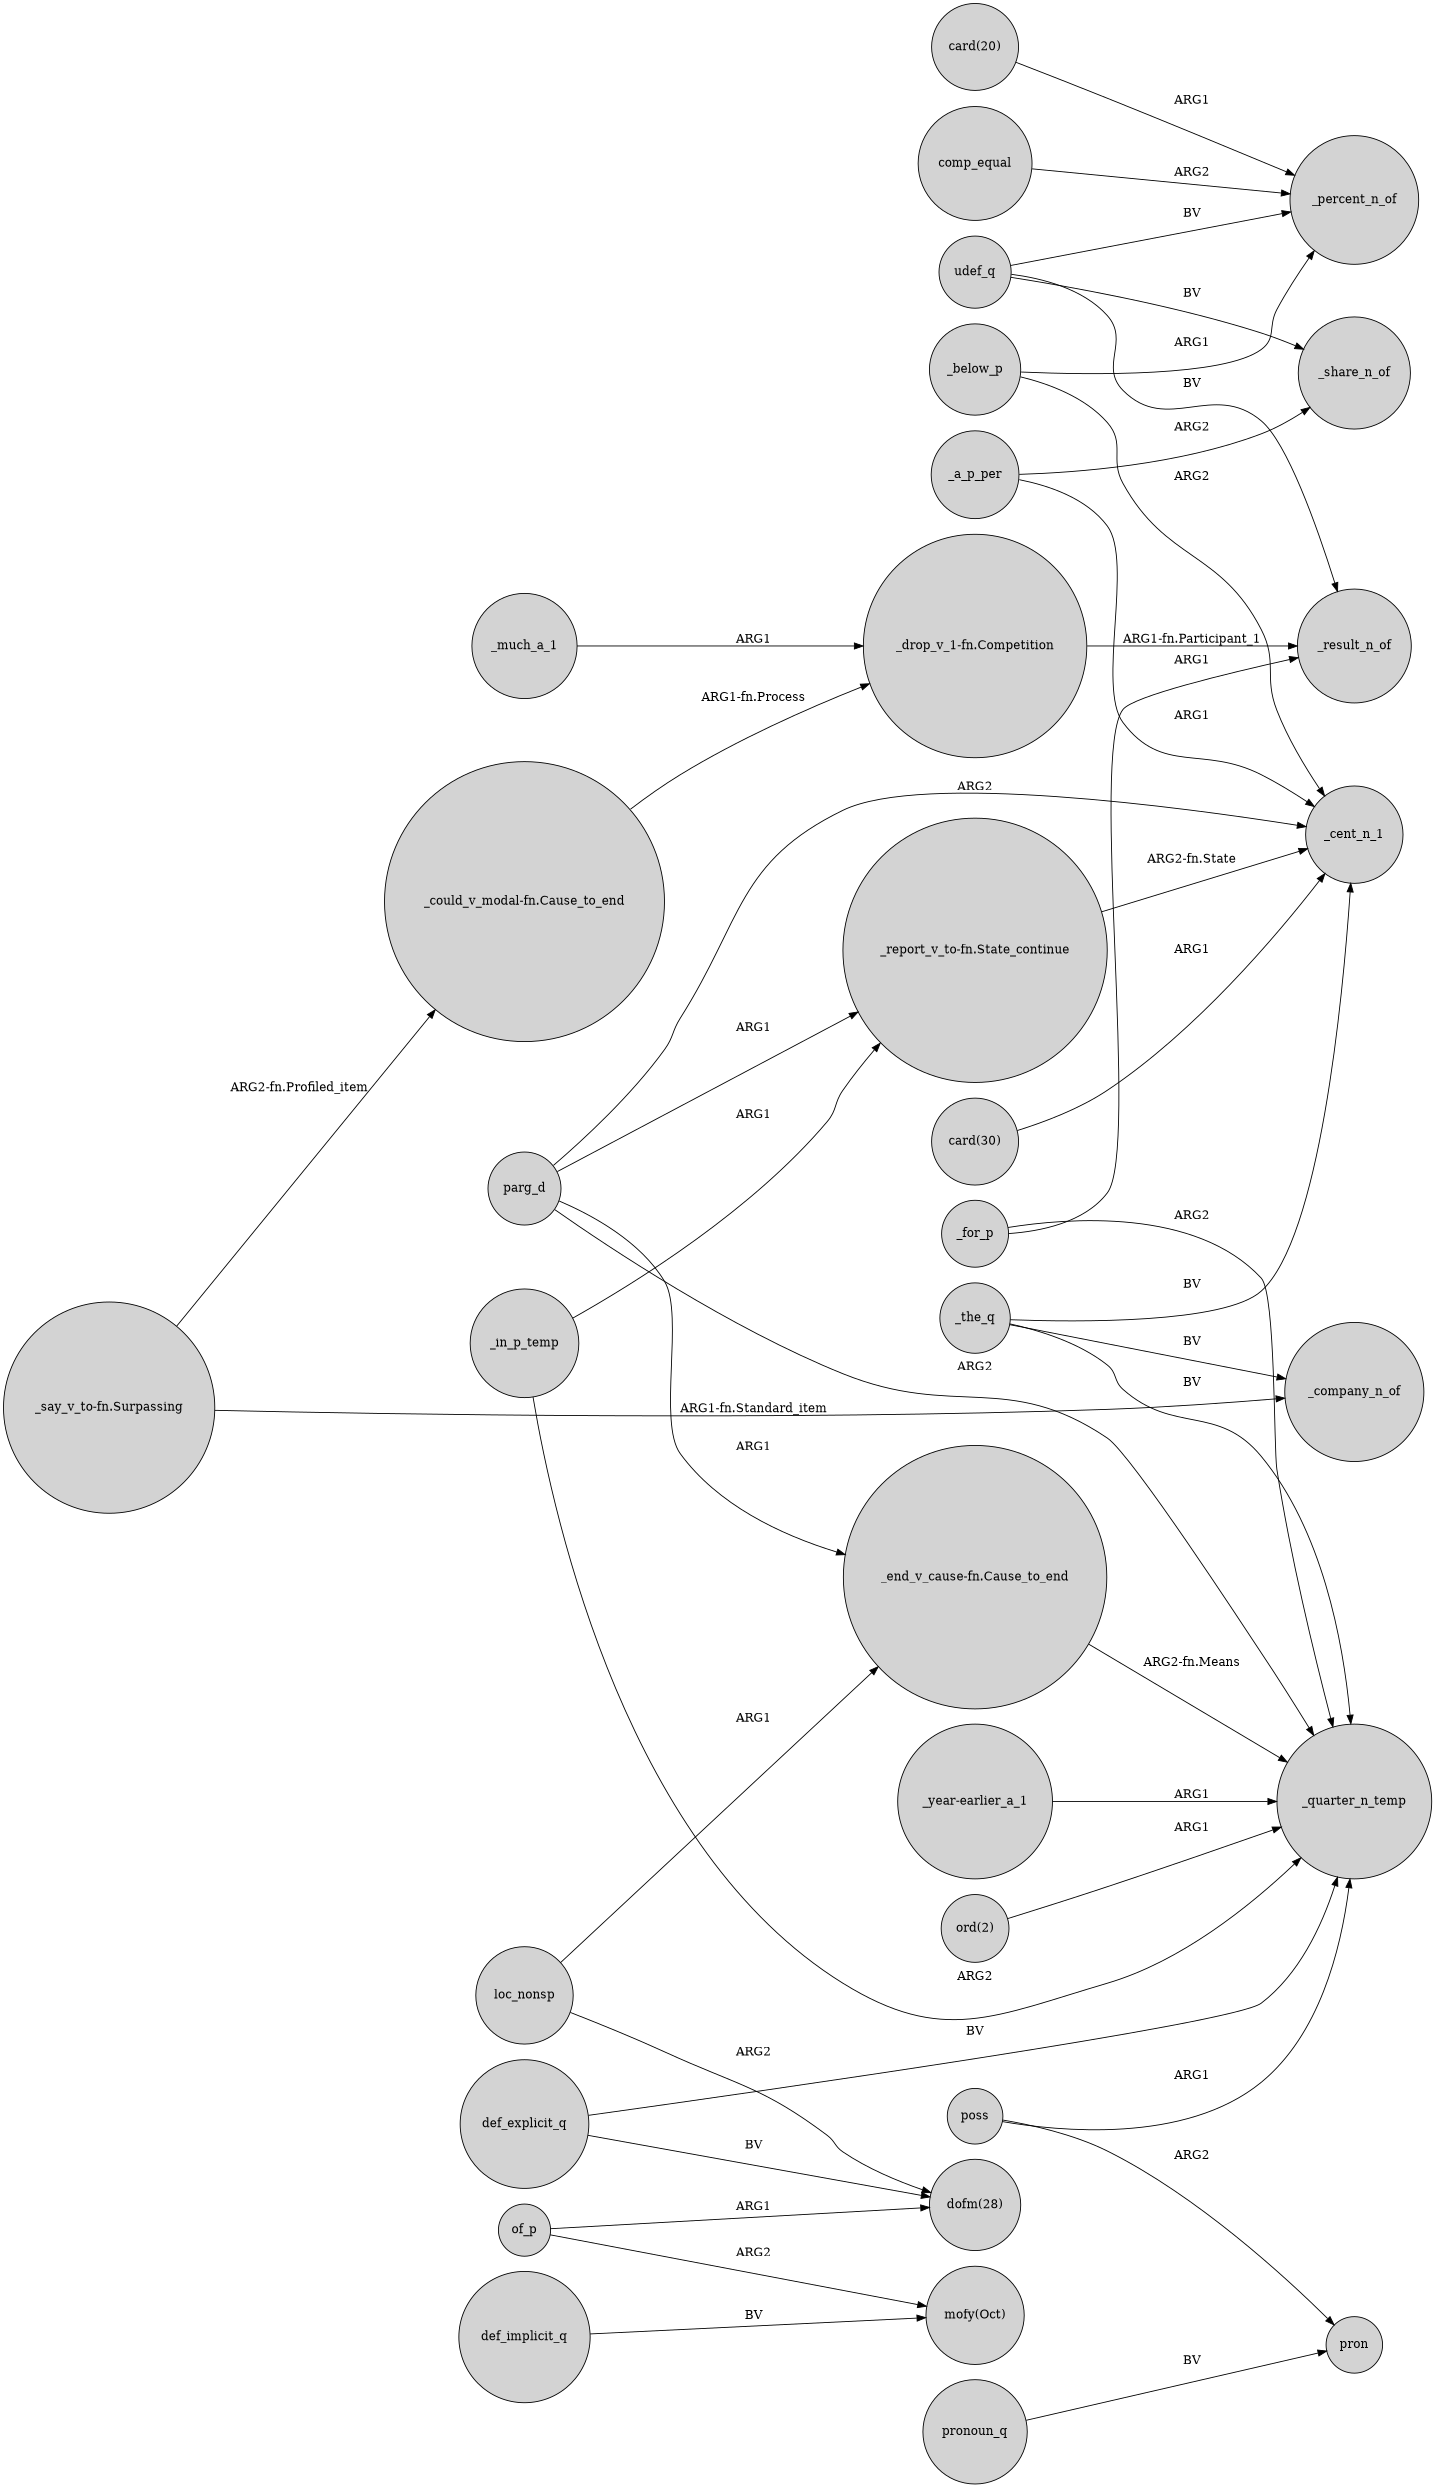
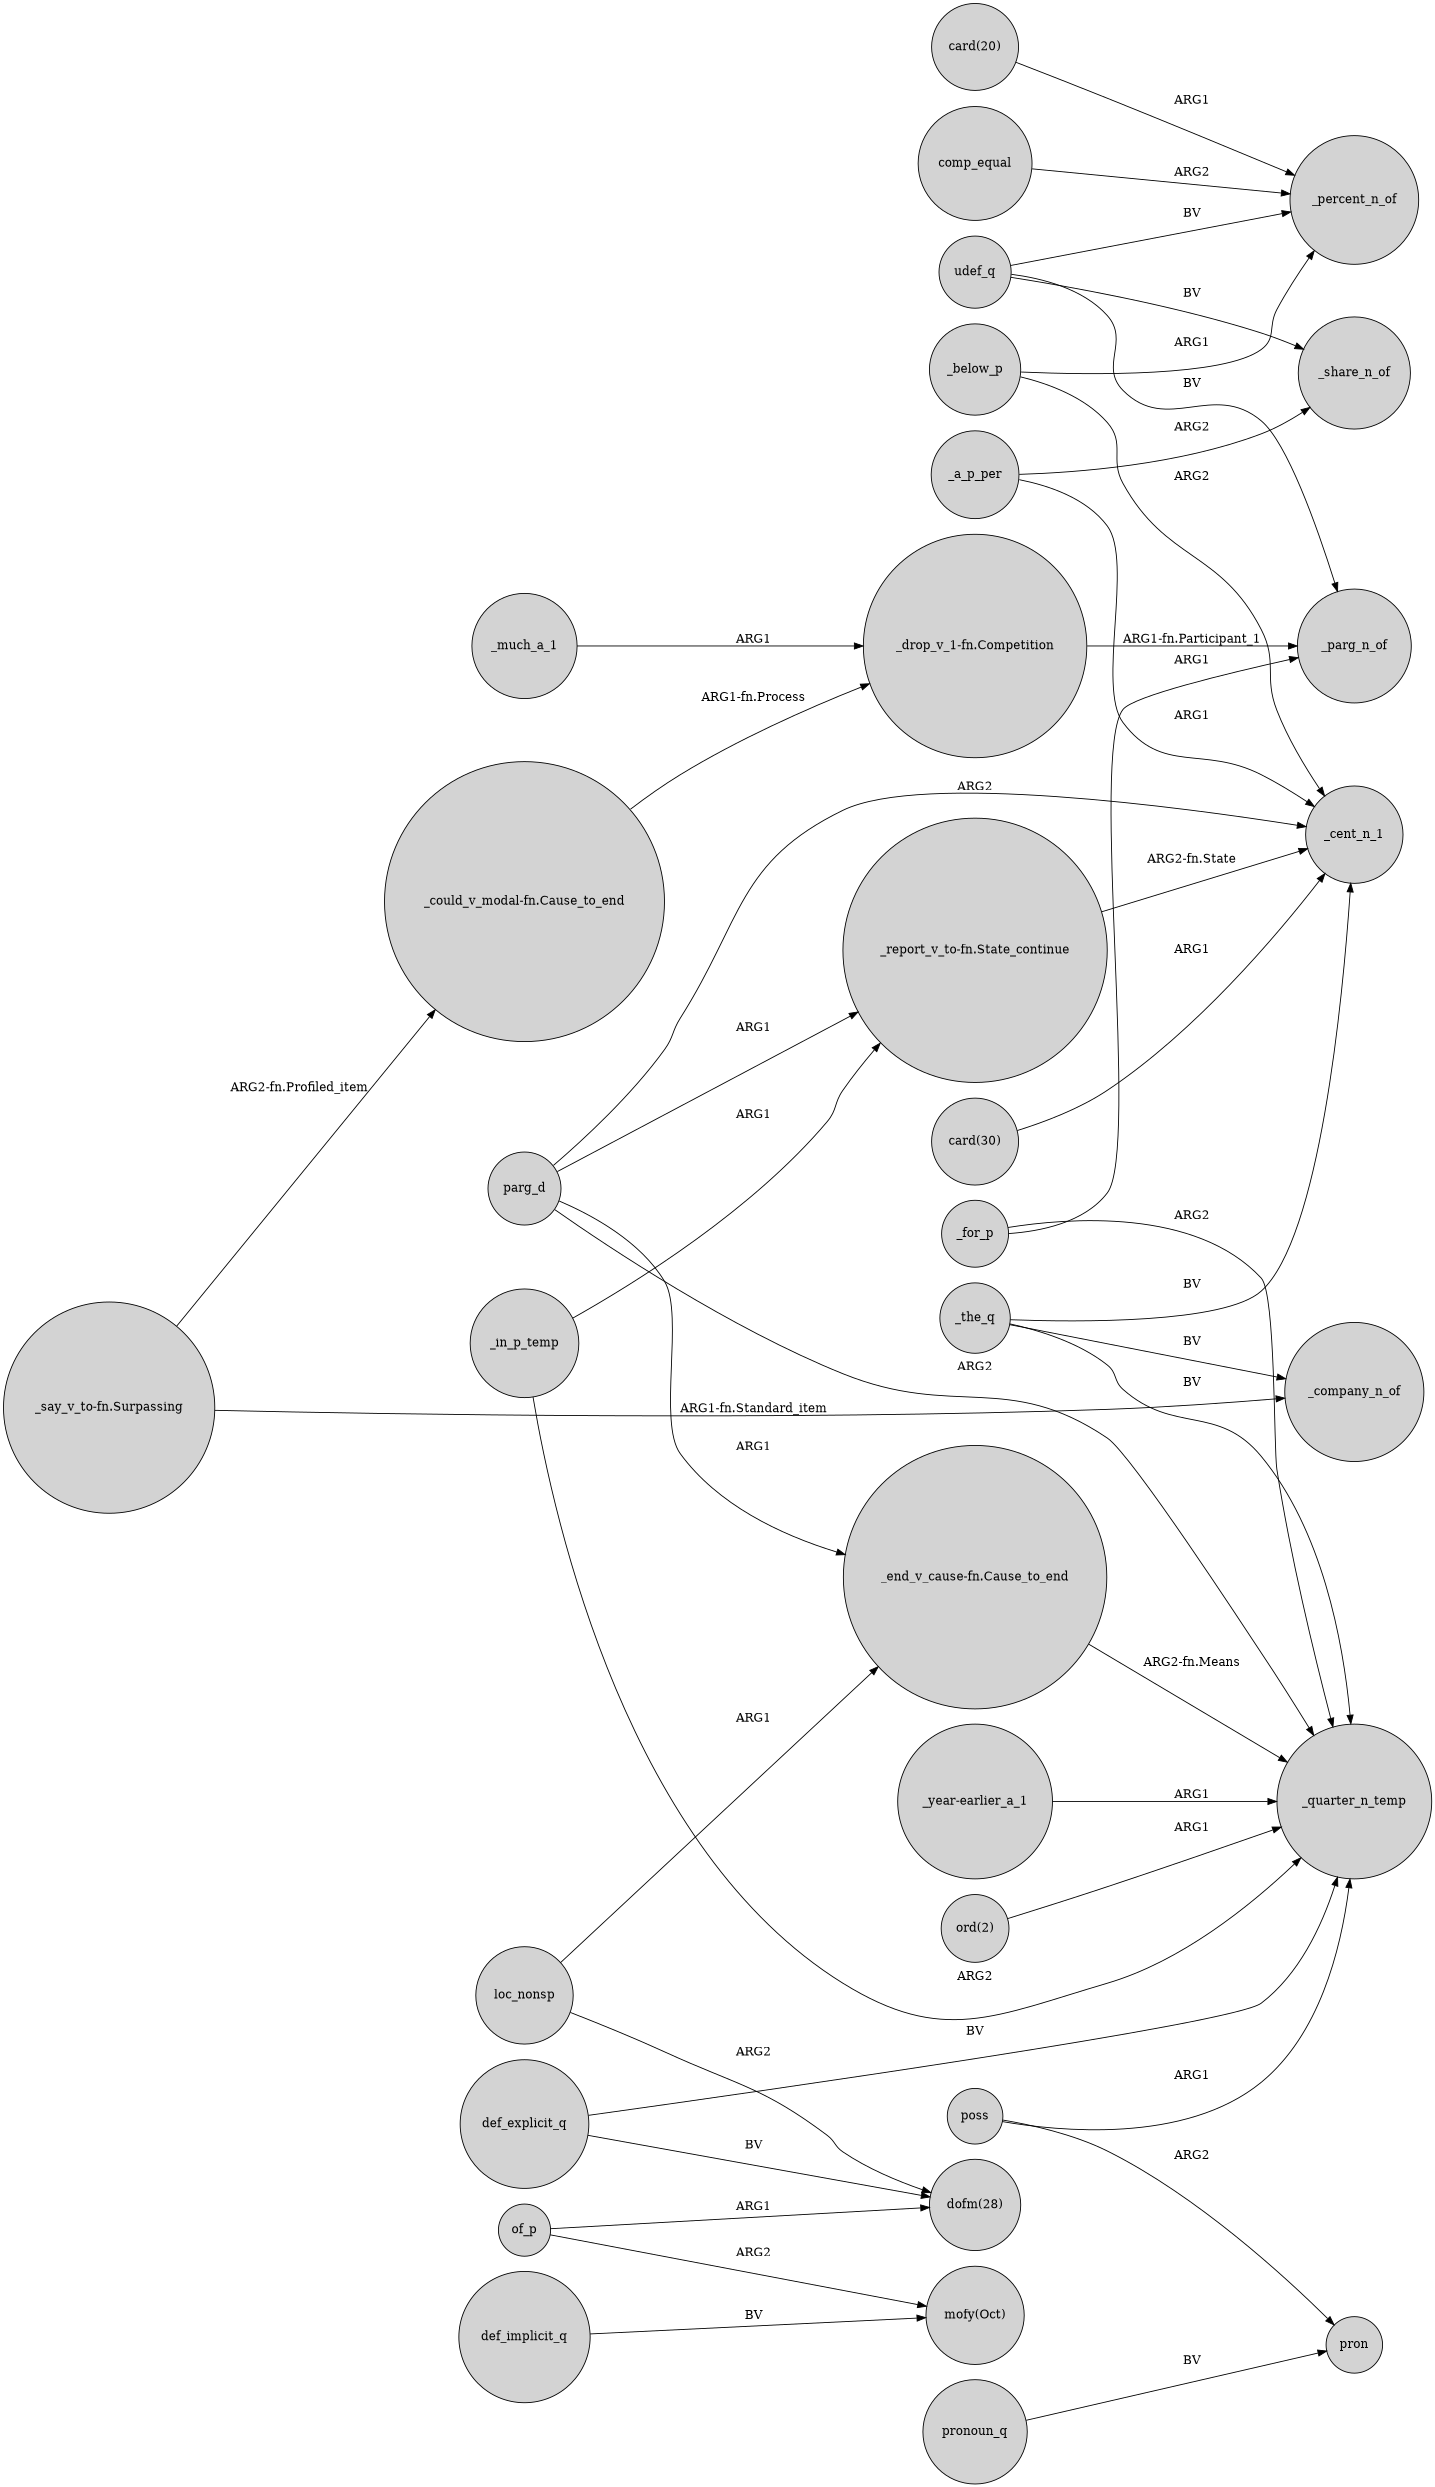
node "_result_n_of": label "_result_n_of" -> "_parg_n_of"
